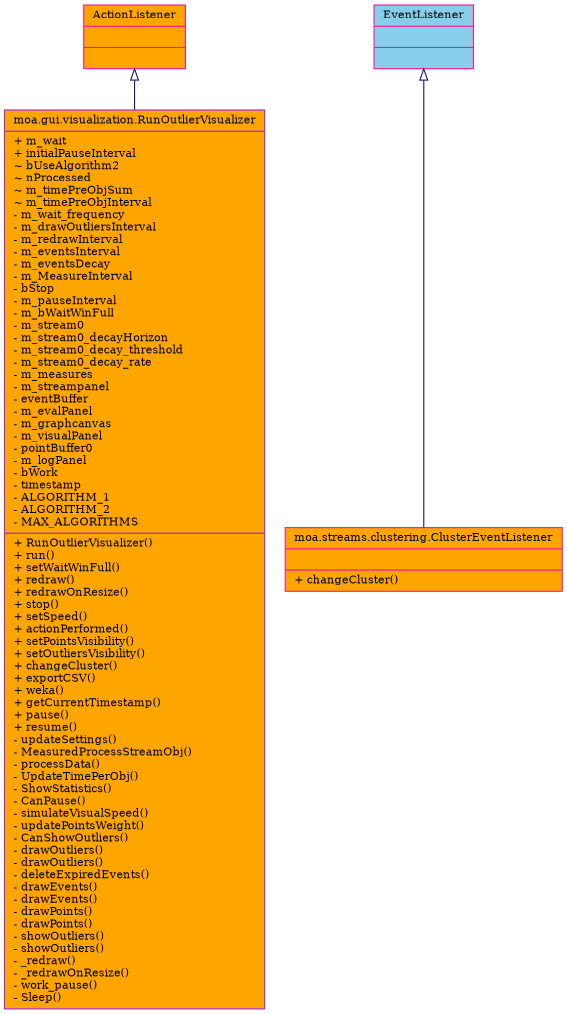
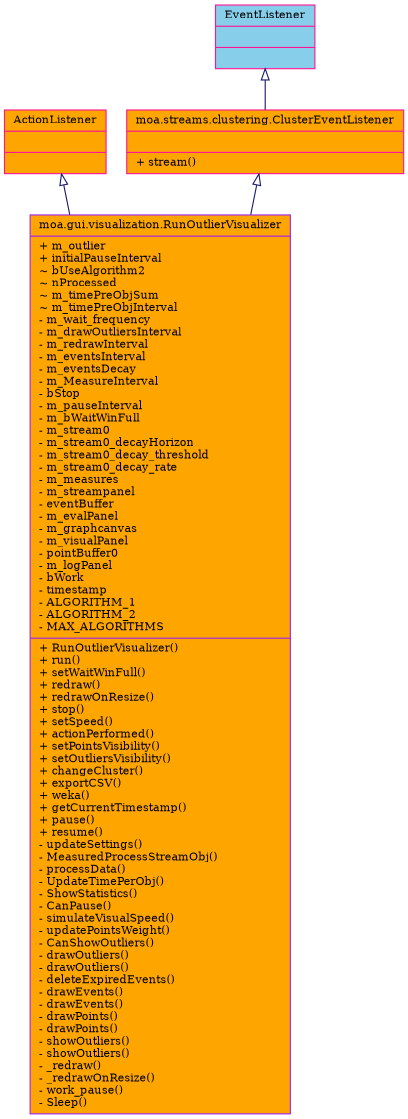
node "moa.gui.visualization.RunOutlierVisualizer": text "+ m_wait" -> "+ m_outlier"
edge "moa.gui.visualization.RunOutlierVisualizer" -> "moa.streams.clustering.ClusterEventListener": added
node "moa.streams.clustering.ClusterEventListener": text "+ changeCluster()" -> "+ stream()"
